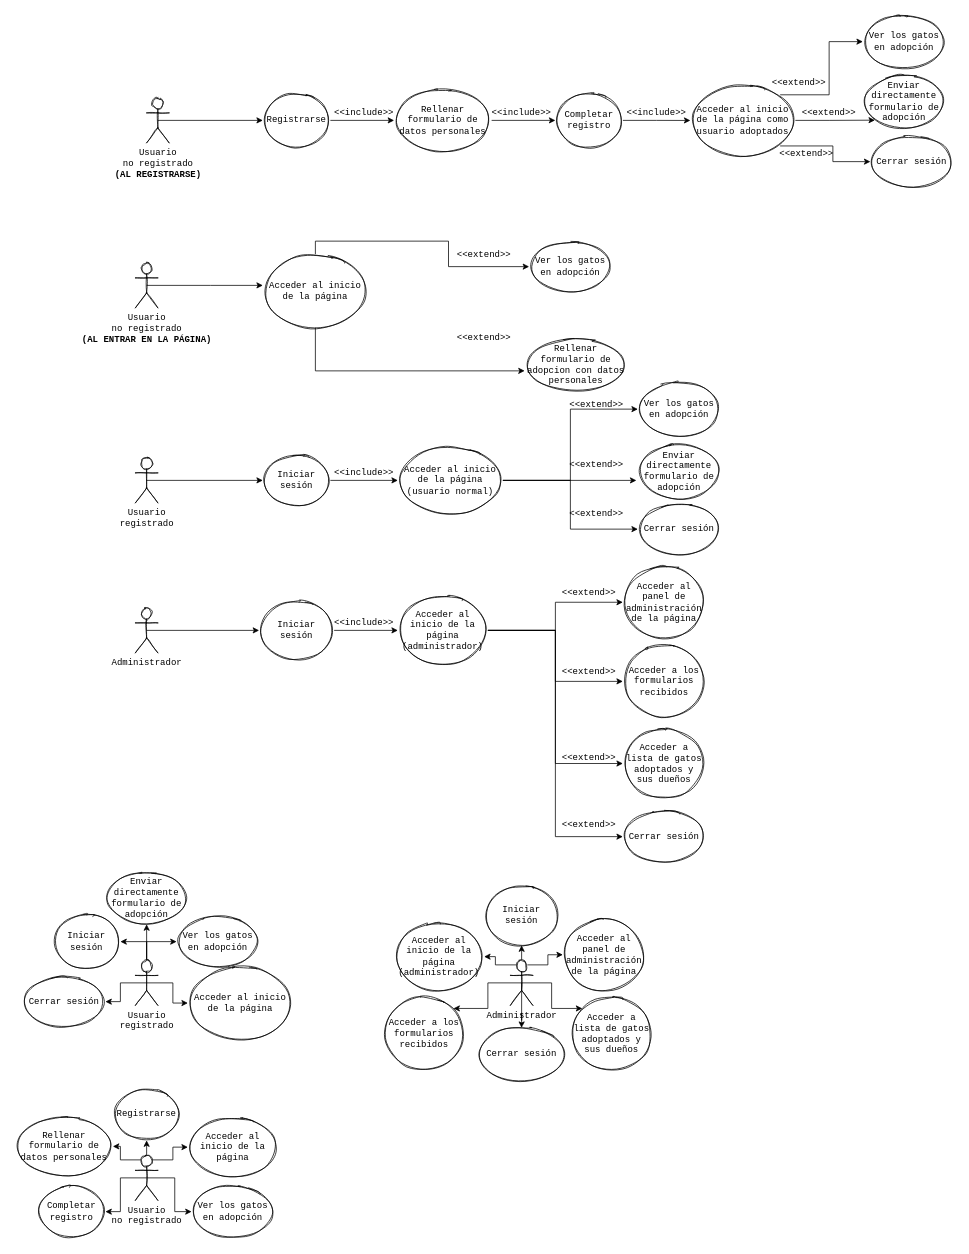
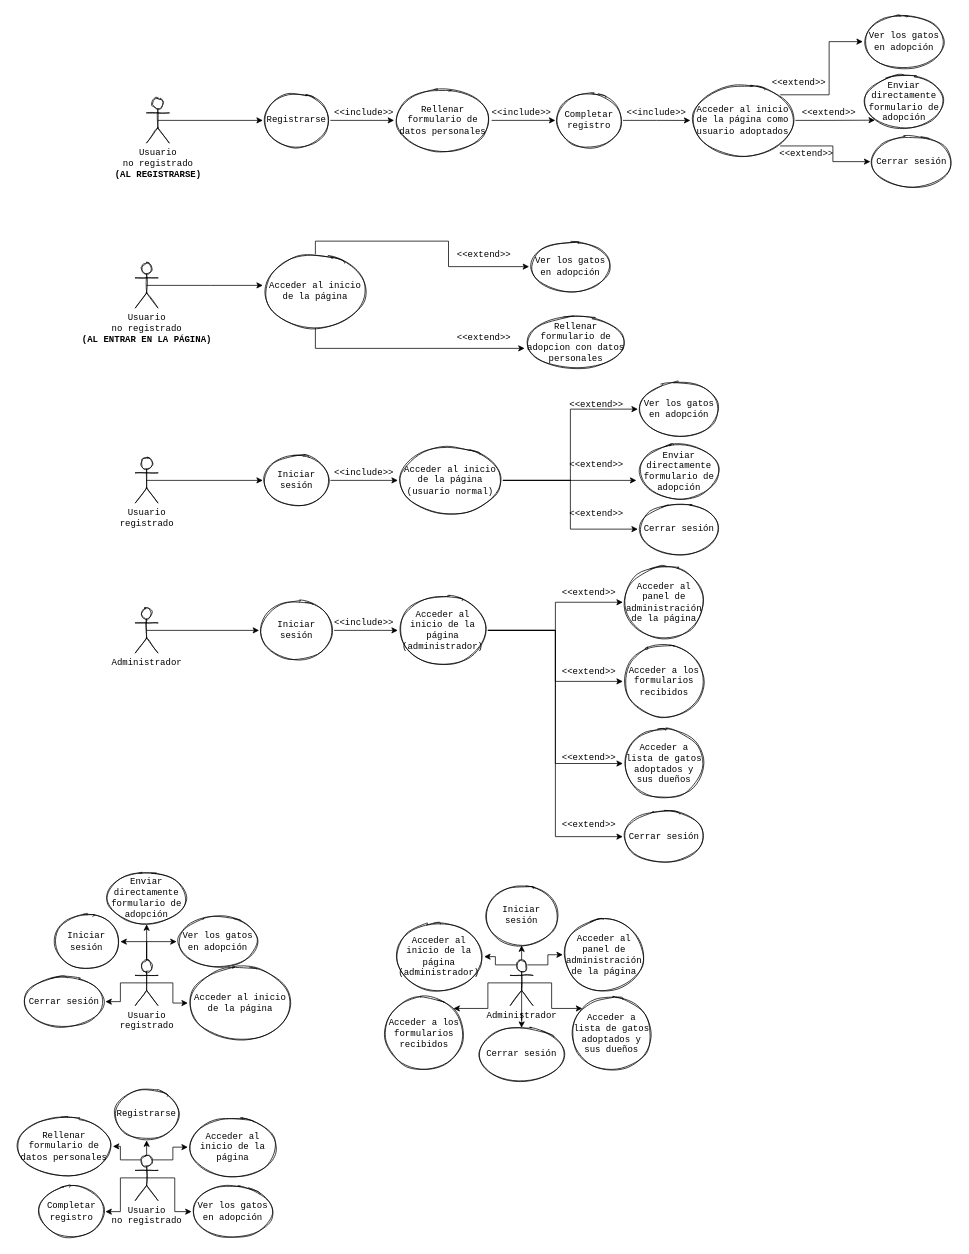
node "Rellenar formulario de adopcion con datos personales": moved (576, 365) -> (576, 342)
